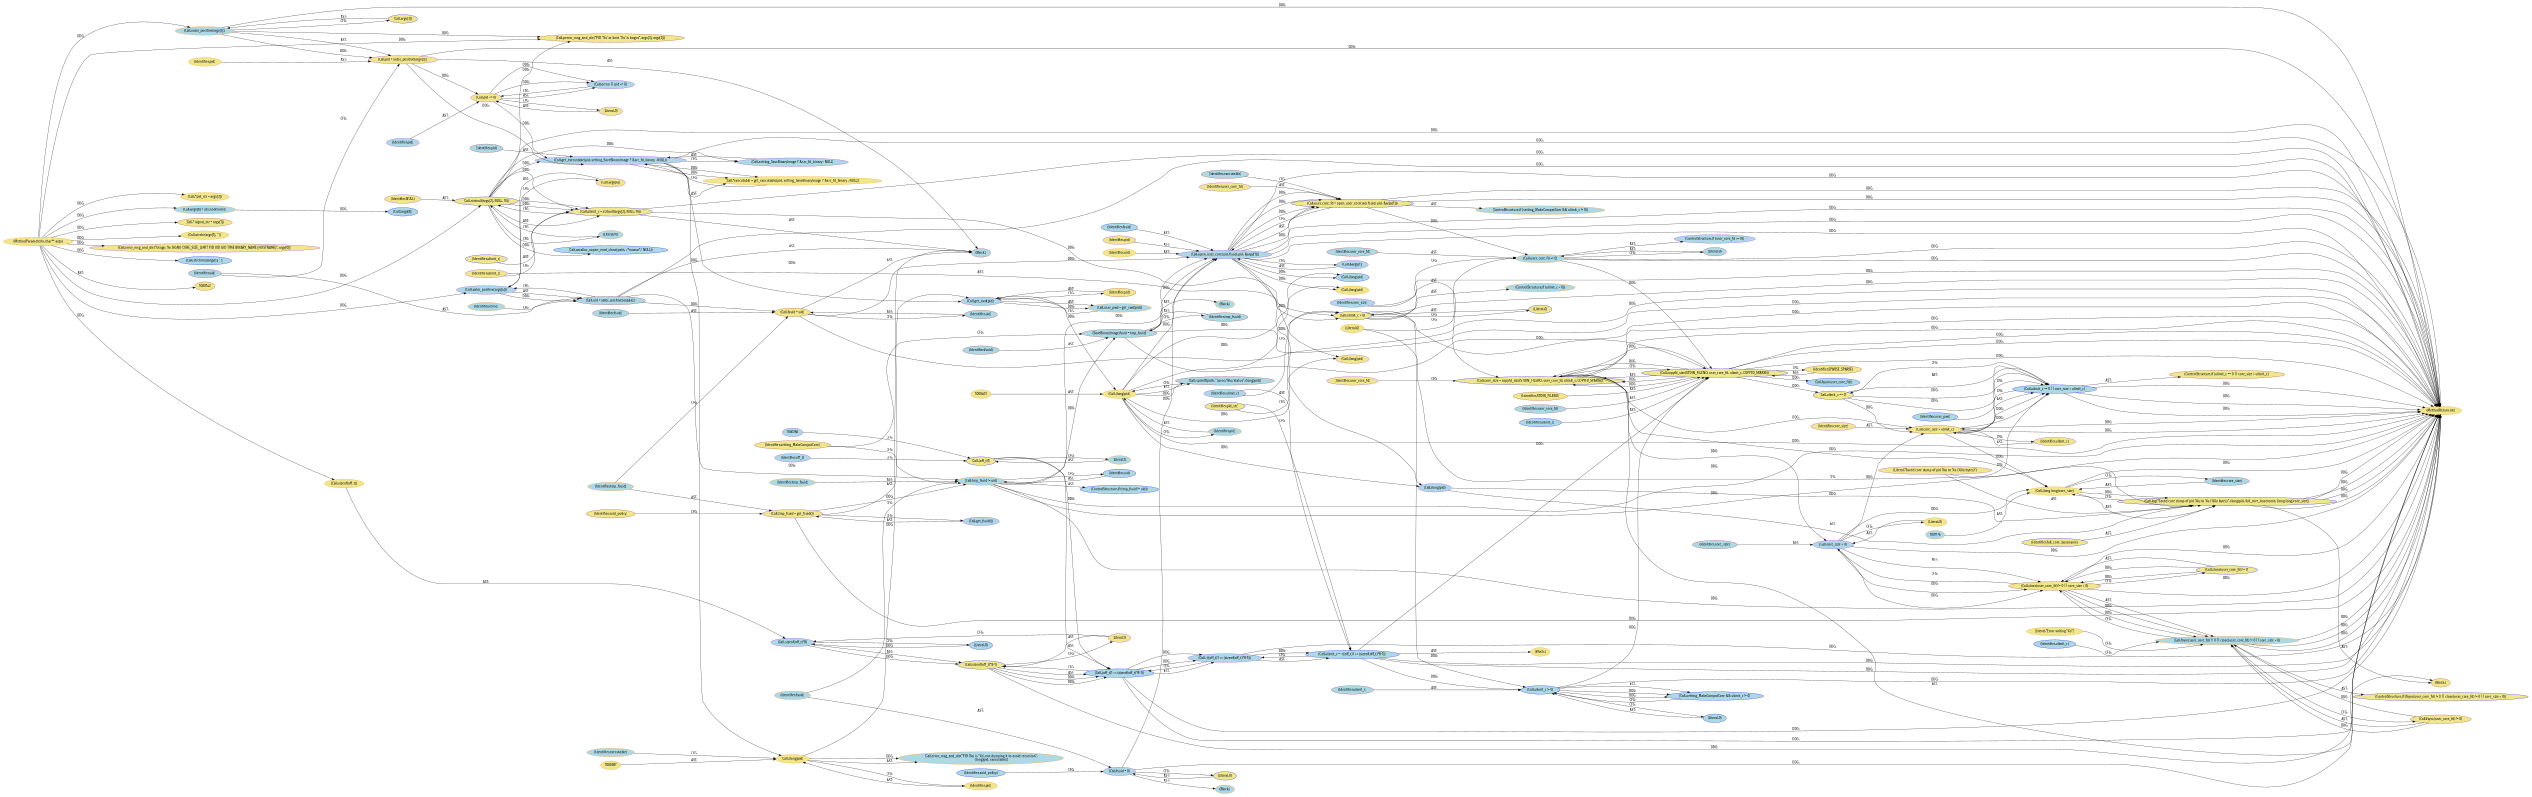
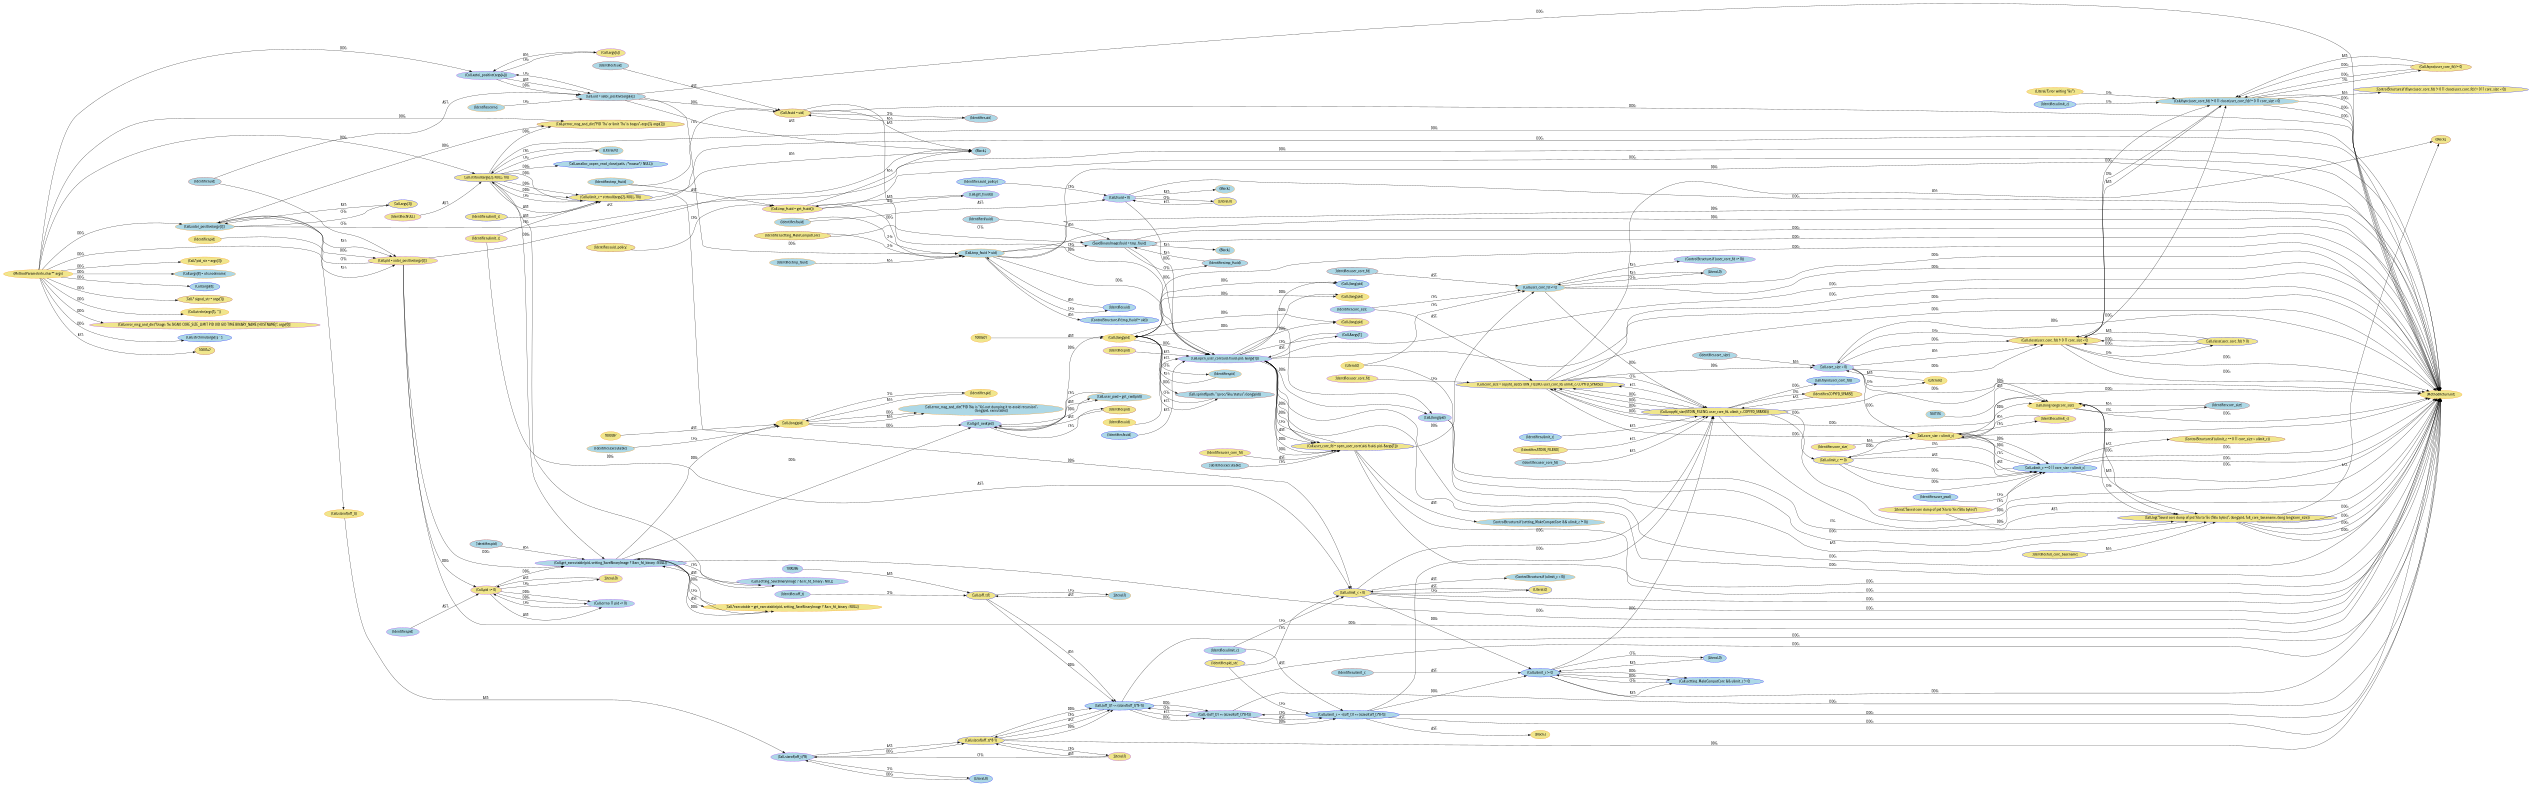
edge "(Call,argv[8] = uts.nodename)" -> "(Call,!argv[8])": now "(MethodParameterIn,char** argv)" -> "(Call,!argv[8])"
edge "(Call,pid = xatoi_positive(argv[3]))" -> "(Call,xatoi_positive(argv[3]))": added, label "CFG:"
node "(Identifier,SPARSE_SPARSE)": label "(Identifier,SPARSE_SPARSE)" -> "(Identifier,COPYFD_SPARSE)"
edge "(Call,tmp_fsuid != uid)" -> "(SaveBinaryImage,fsuid = tmp_fsuid)": label "DDG: " -> "CFG: "
edge "1000286" -> "(Call,(off_t)1)": label "CFG: " -> "AST: "
